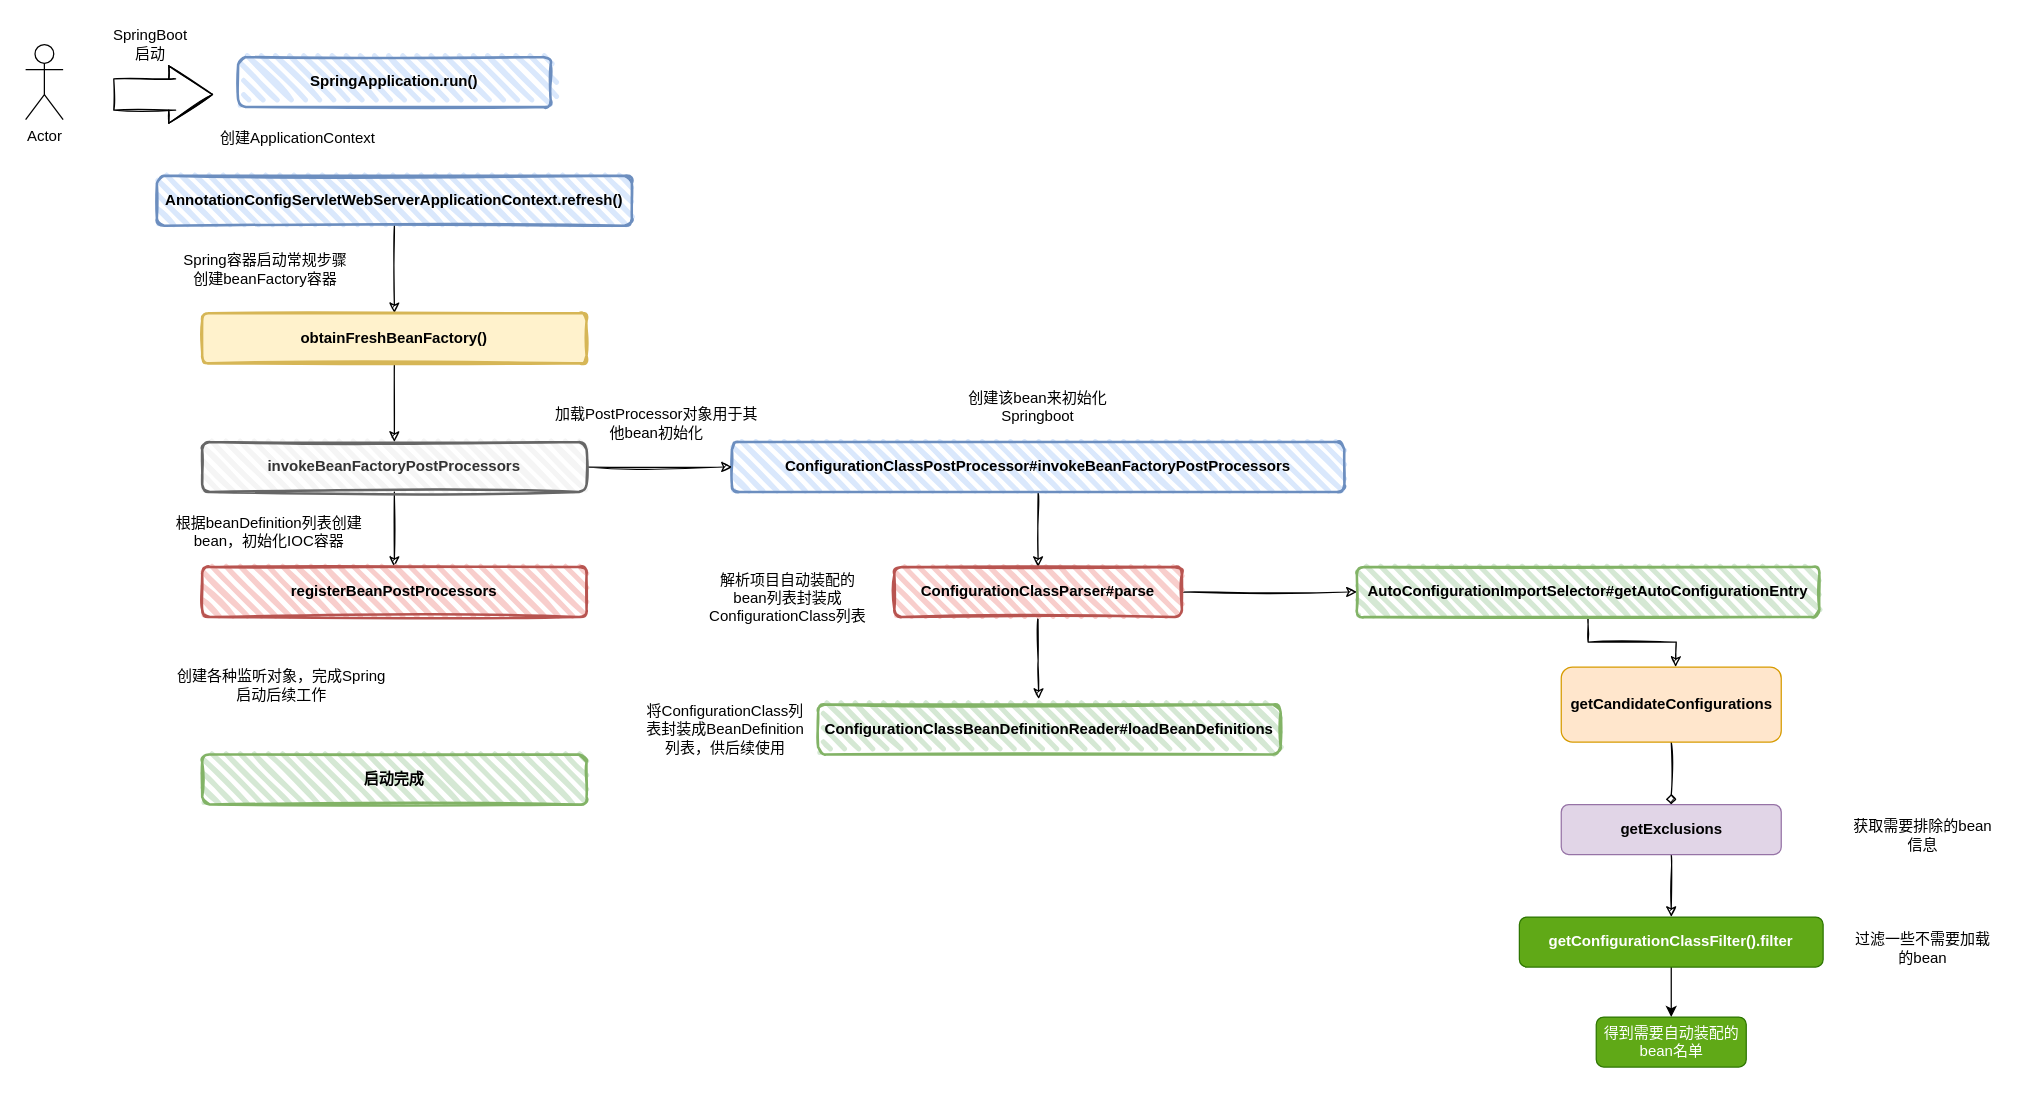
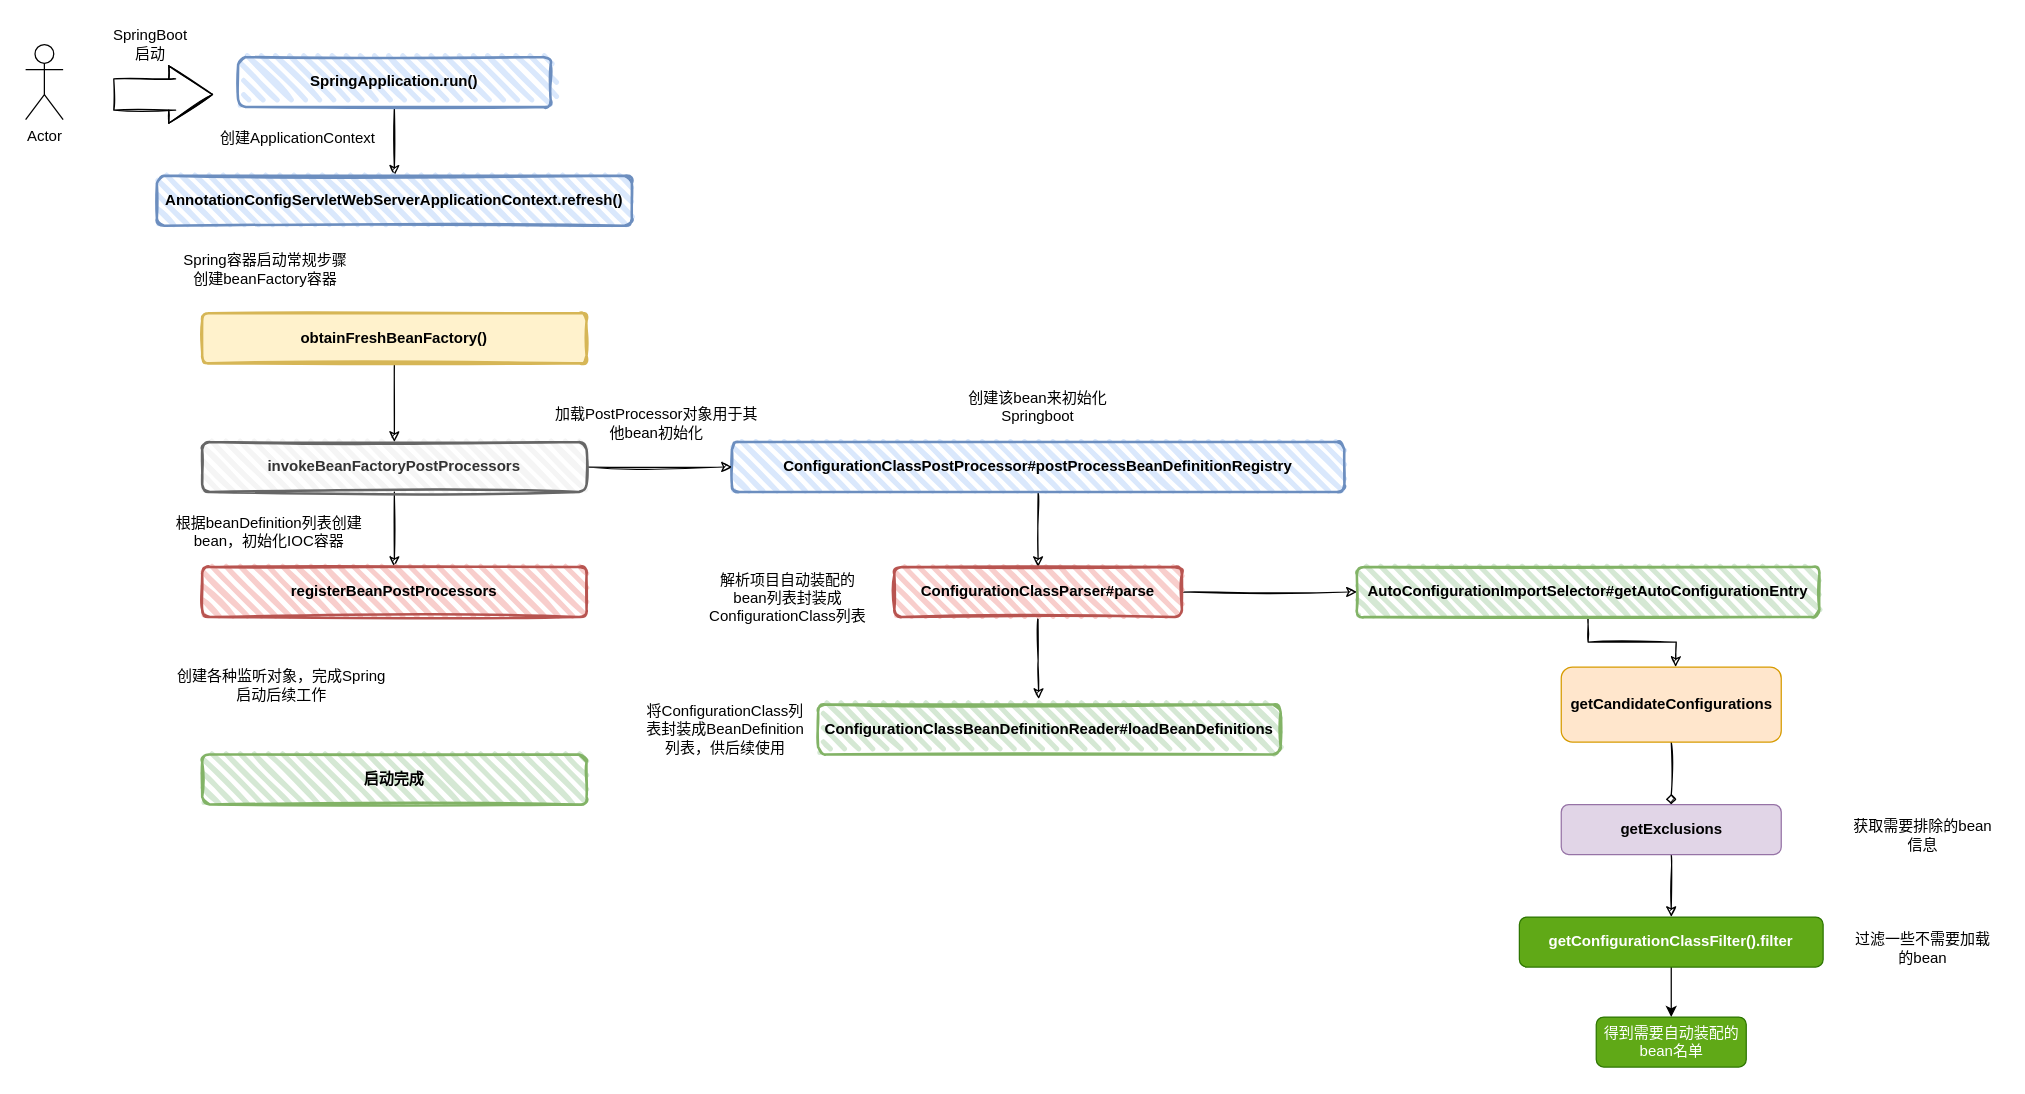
edge "SpringApplication.run()" -> "AnnotationConfigServletWebServerApplicationContext.refresh()": added
edge "AnnotationConfigServletWebServerApplicationContext.refresh()" -> "obtainFreshBeanFactory()": removed
node "ConfigurationClassPostProcessor#invokeBeanFactoryPostProcessors": label "ConfigurationClassPostProcessor#invokeBeanFactoryPostProcessors" -> "ConfigurationClassPostProcessor#postProcessBeanDefinitionRegistry"
